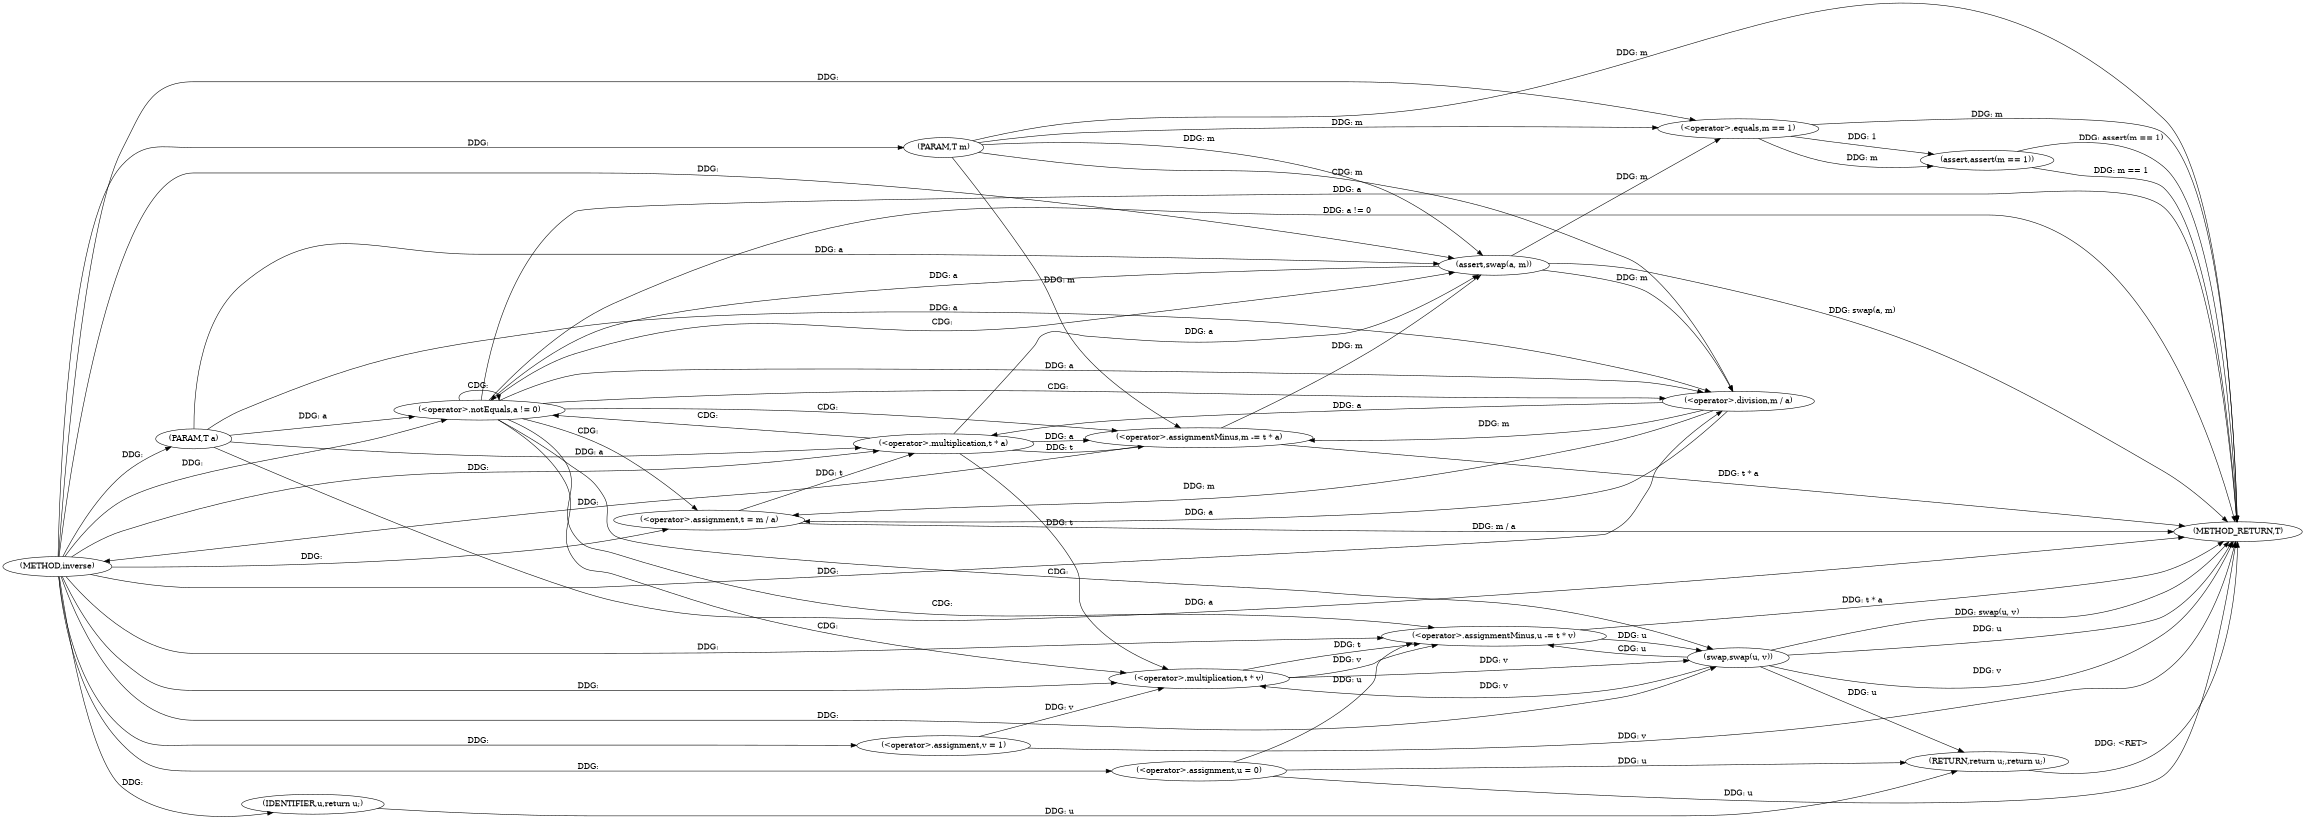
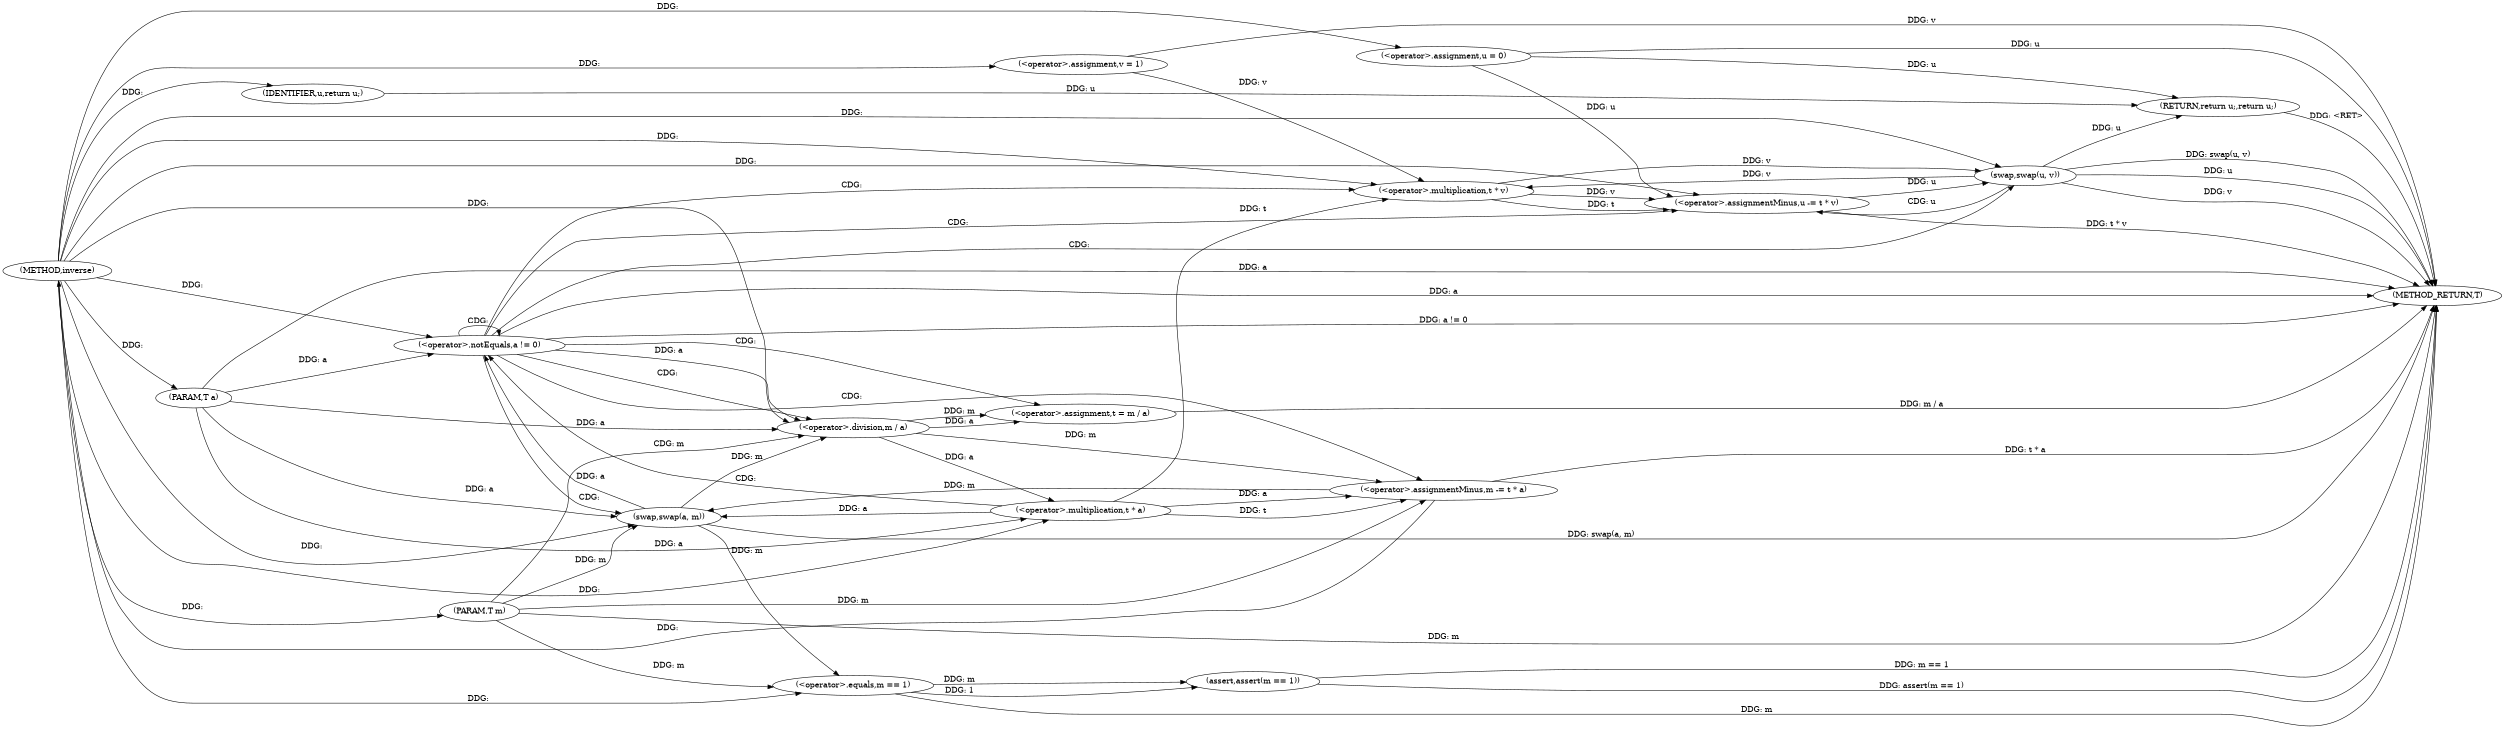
node "(assert,swap(a, m))": label "(assert,swap(a, m))" -> "(swap,swap(a, m))"
edge "(<operator>.assignment,t = m / a)" -> "(<operator>.multiplication,t * a)": removed, label "DDG: t"
edge "(METHOD,inverse)" -> "(<operator>.assignment,t = m / a)": removed, label "DDG:"
edge "(<operator>.assignmentMinus,u -= t * v)" -> "(METHOD_RETURN,T)": label "DDG: t * a" -> "DDG: t * v"
